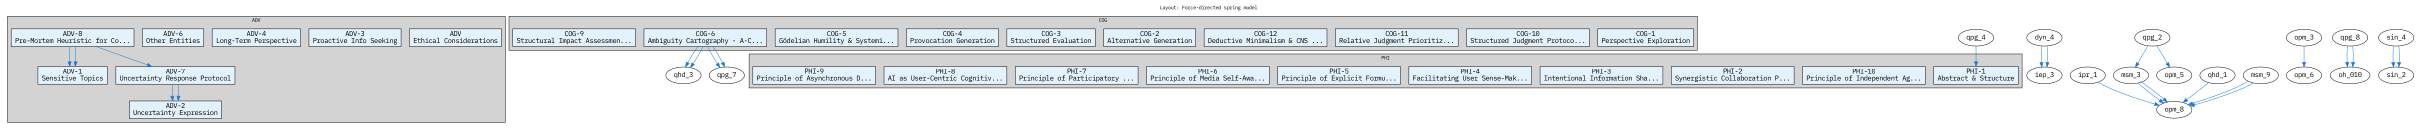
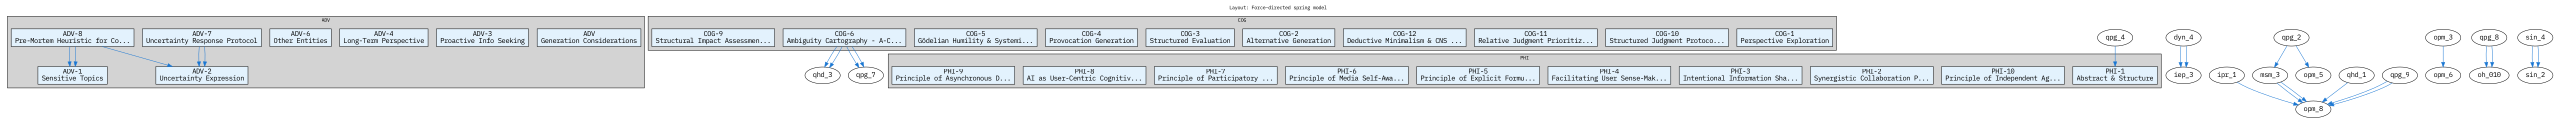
node "ADV Ethical Considerations": label "ADV Ethical Considerations" -> "ADV Generation Considerations"
edge "ADV-8 Pre-Mortem Heuristic for Co..." -> "ADV-7 Uncertainty Response Protocol": now "ADV-8 Pre-Mortem Heuristic for Co..." -> "ADV-2 Uncertainty Expression"
node "msm_9": label "msm_9" -> "qpg_9"
